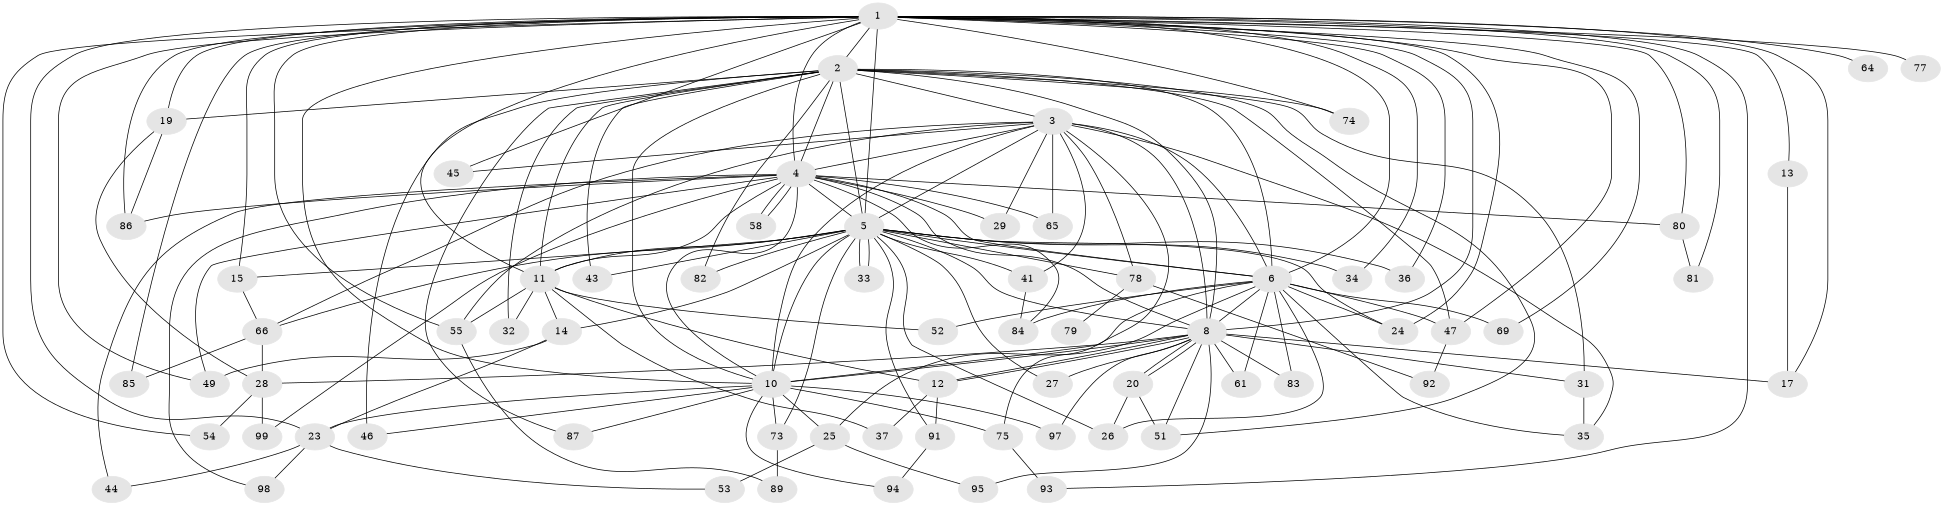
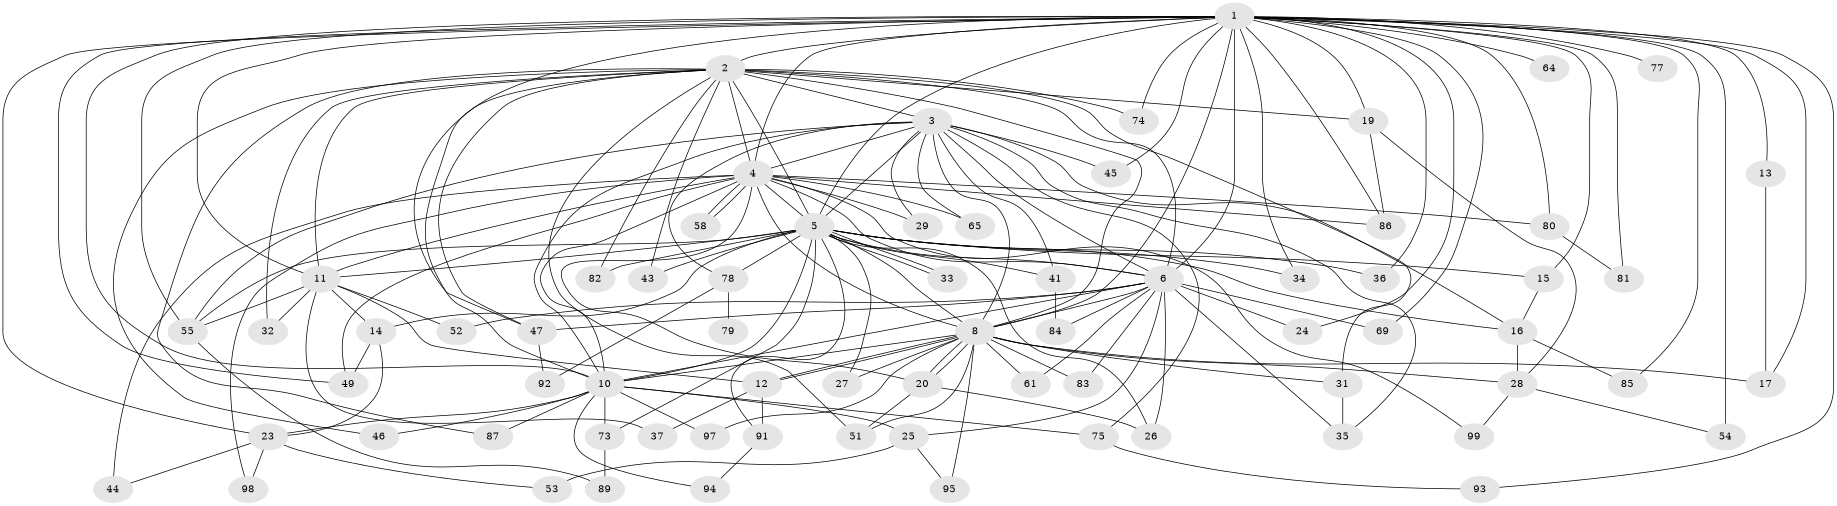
edge "4" -- "84": now "4" -- "20"
edge "5" -- "24": now "5" -- "55"
node "66": label "66" -> "16"
